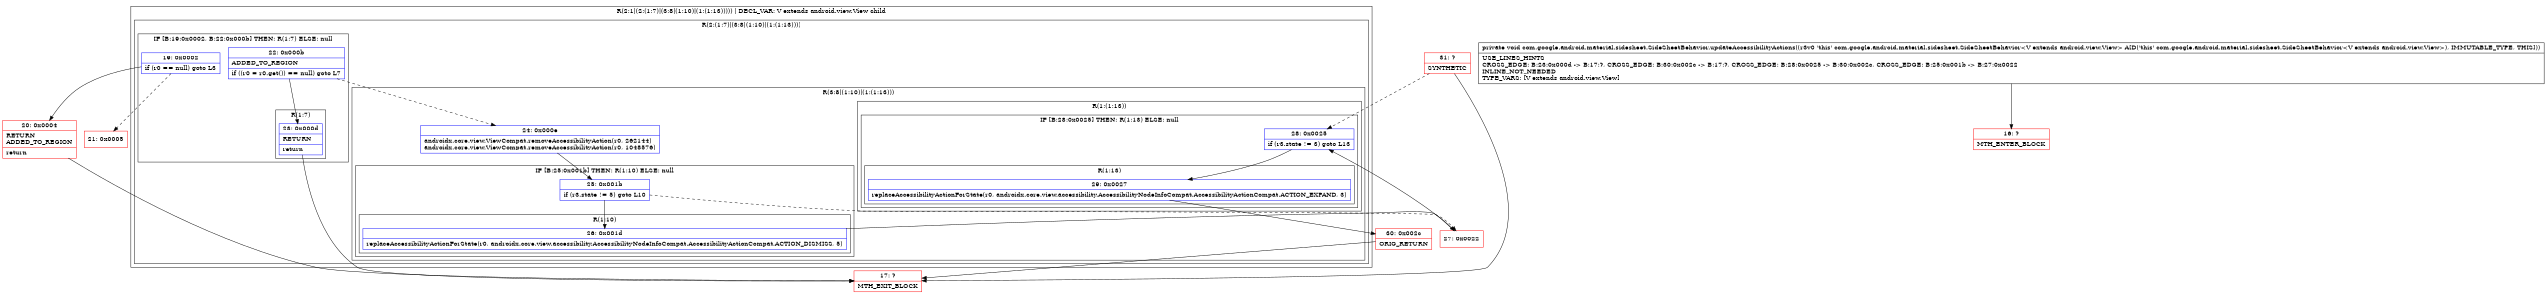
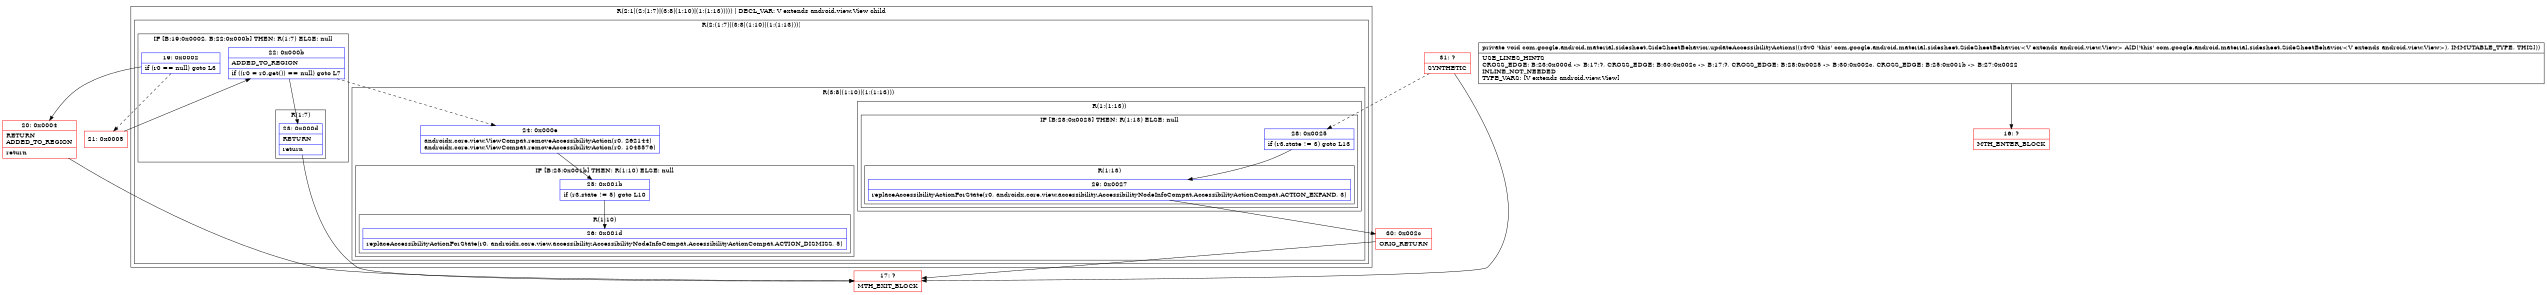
edge "21: 0x0005" -> "22: 0x000b": added
node "27: 0x0022": removed
